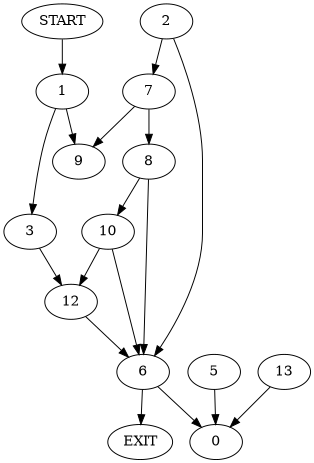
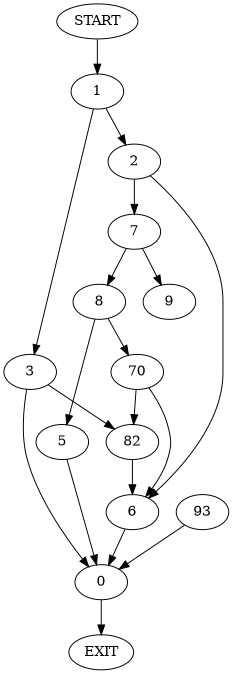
edge "1" -> "9": now "1" -> "2"
node "10": label "10" -> "70"
edge "8" -> "6": now "8" -> "5"
node "12": label "12" -> "82"
node "13": label "13" -> "93"
edge "6" -> "EXIT": now "0" -> "EXIT"
edge "3" -> "0": added
